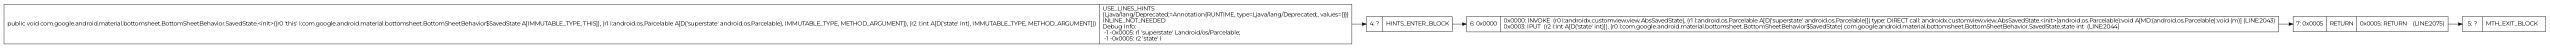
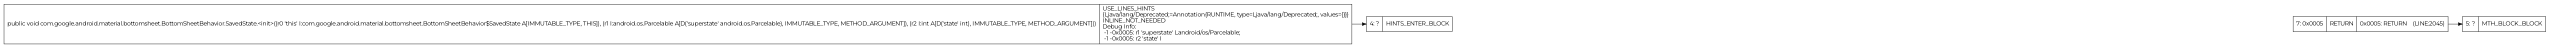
node "6: 0x0000": removed
node "7: 0x0005": text "0x0005: RETURN    (LINE:2075)" -> "0x0005: RETURN    (LINE:2045)"
node "5: ?": text "MTH_EXIT_BLOCK" -> "MTH_BLOCK_BLOCK"
